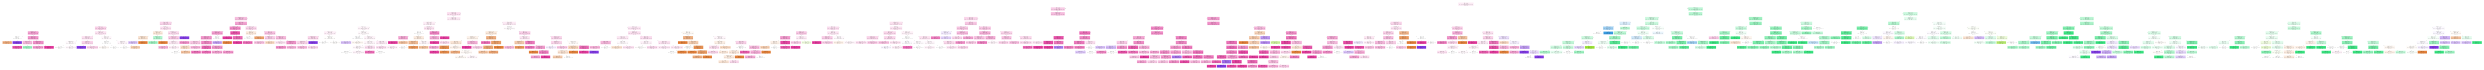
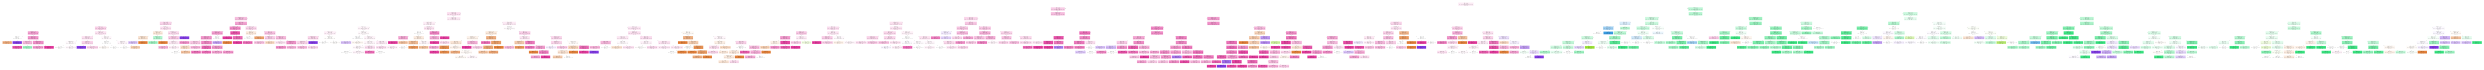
node "gini = 0.5 samples = 8 value = [0, 0, 0, 0, 4, 4] class = DL": fillcolor #ffffff -> #f08ac5
node "gini = 0.0 samples = 6 value = [0, 0, 0, 0, 6, 0] class = DL": fillcolor #8139e5 -> #f0fdf5
